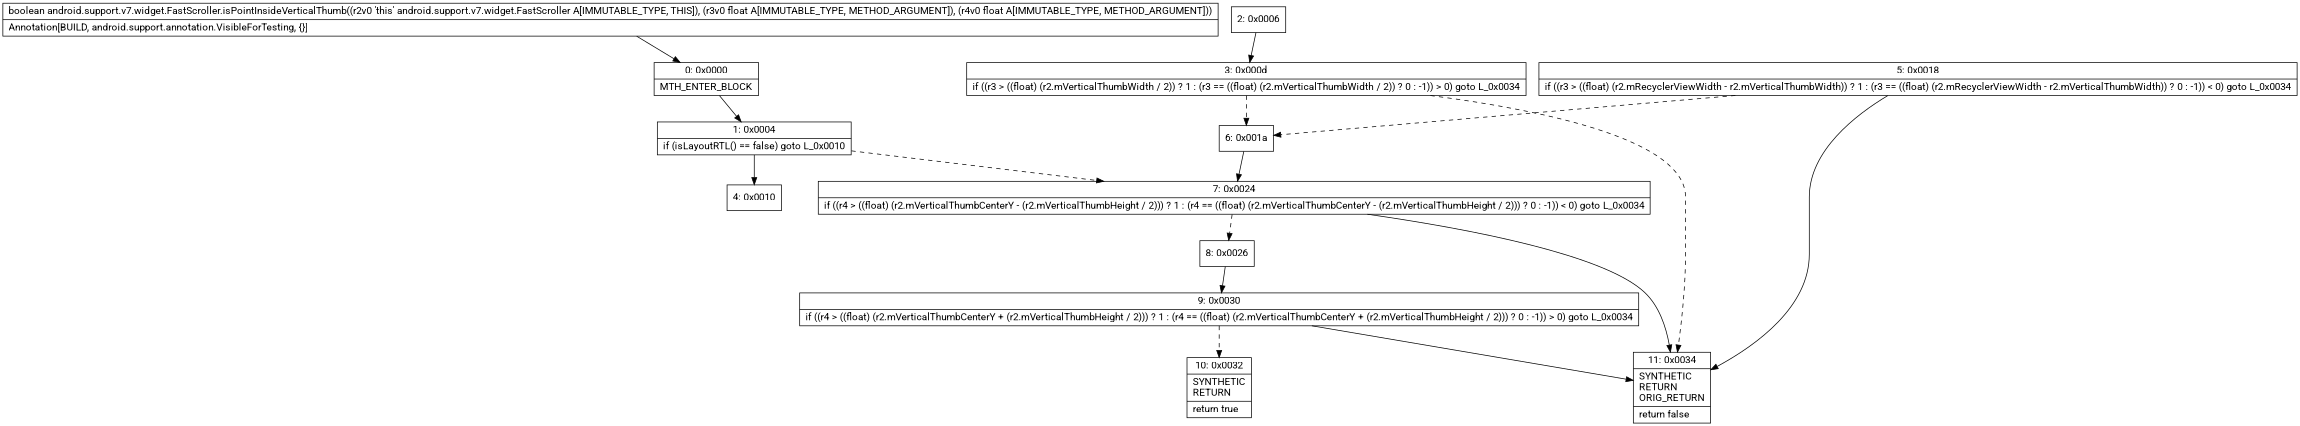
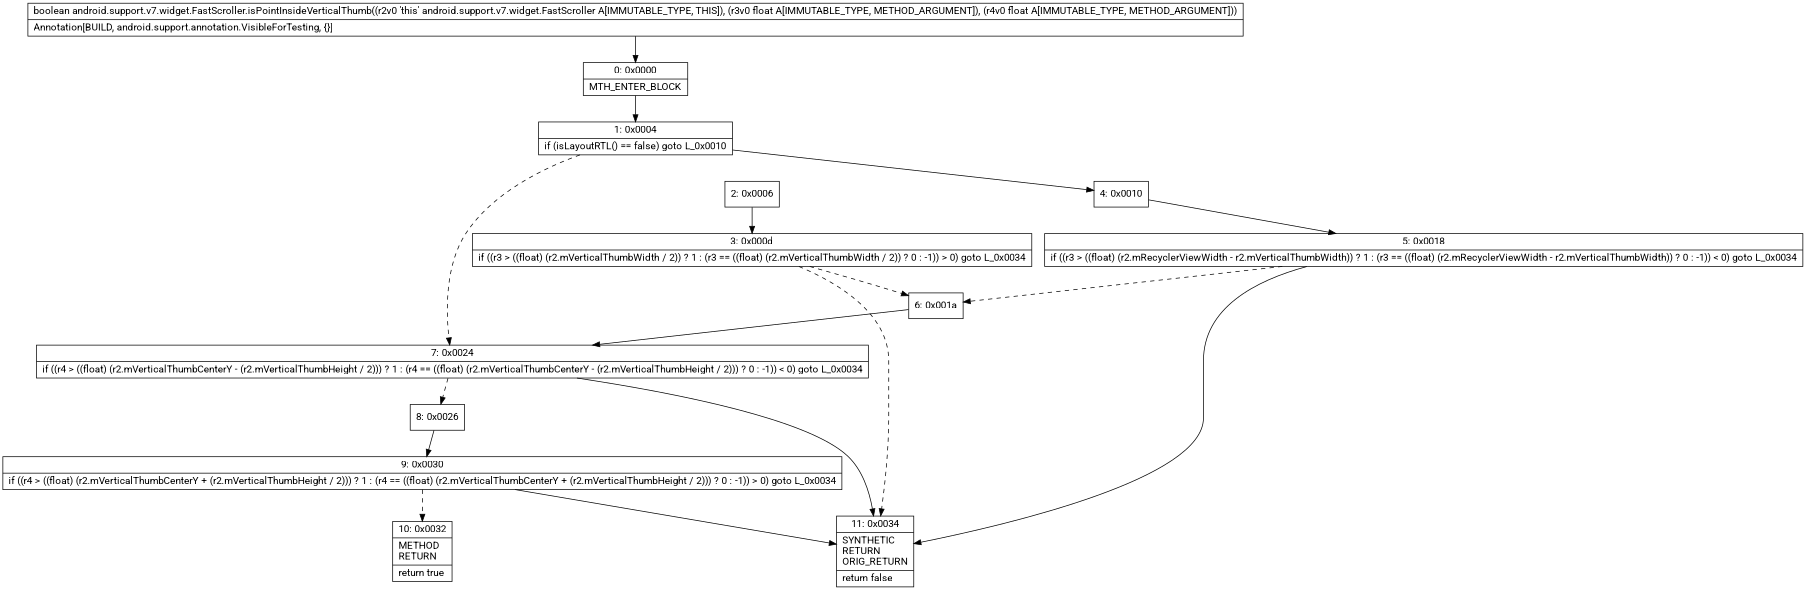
edge "4: 0x0010" -> "5: 0x0018": added
node "10: 0x0032": text "SYNTHETIC" -> "METHOD"
